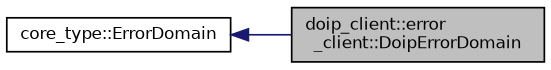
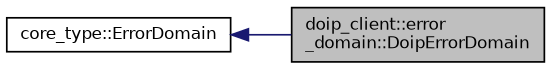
node "doip_client::error _client::DoipErrorDomain": label "doip_client::error _client::DoipErrorDomain" -> "doip_client::error _domain::DoipErrorDomain"
